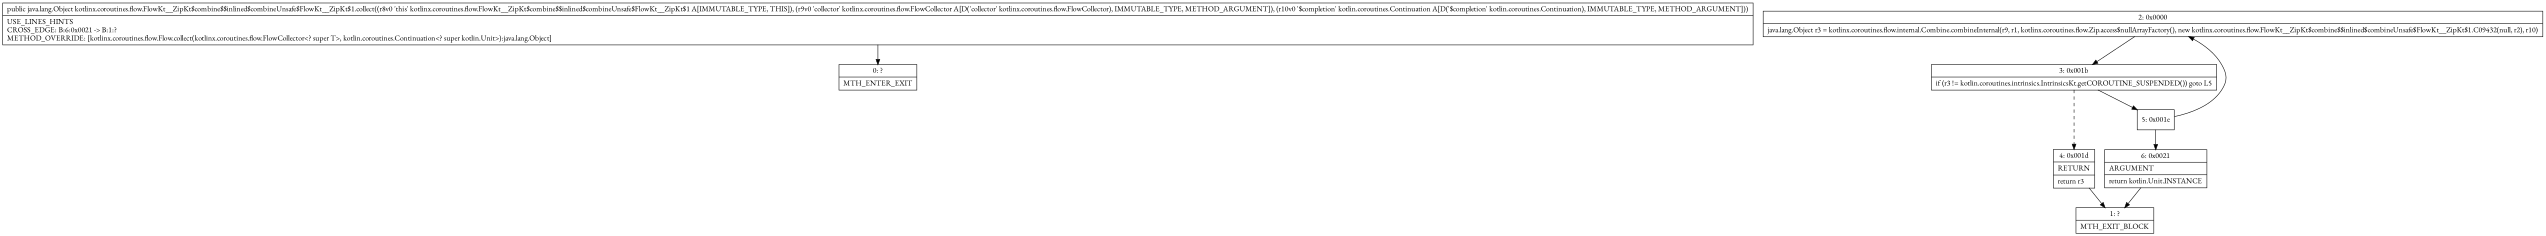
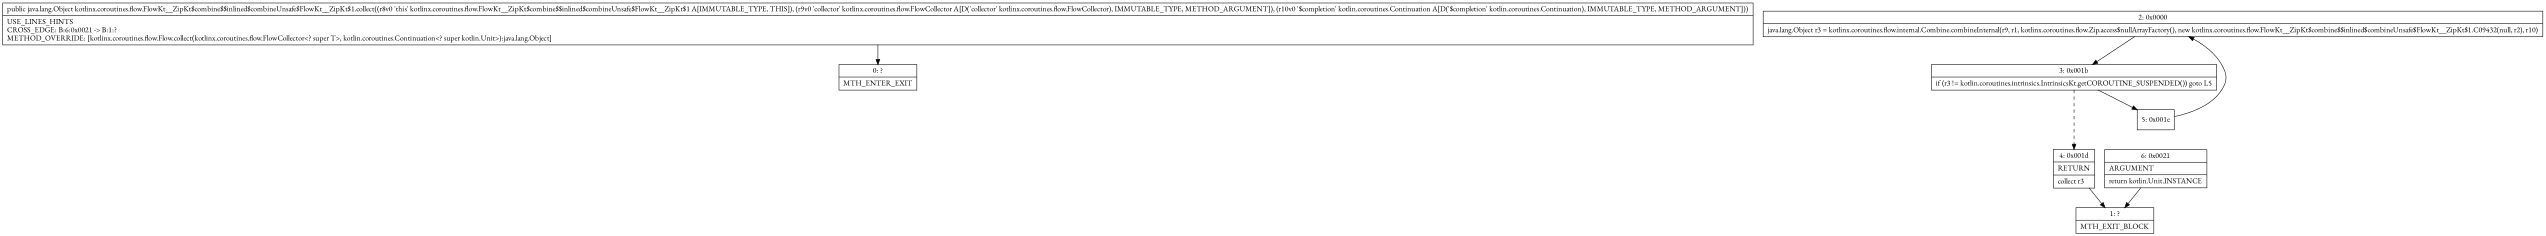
edge "5: 0x001e" -> "6: 0x0021": removed
node "4: 0x001d": text "return r3" -> "collect r3"
